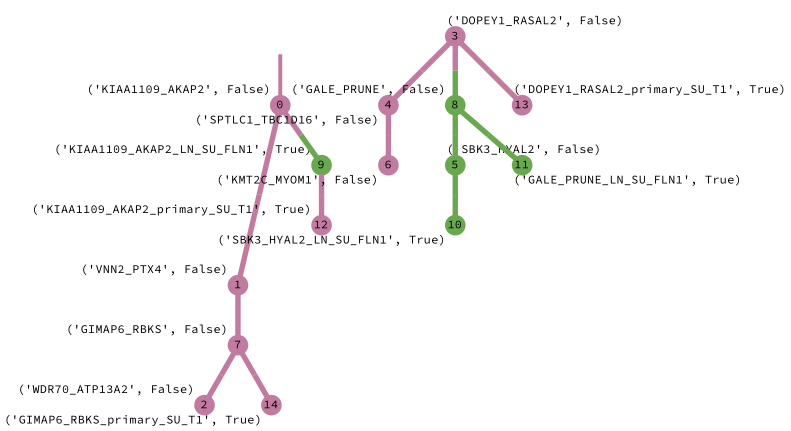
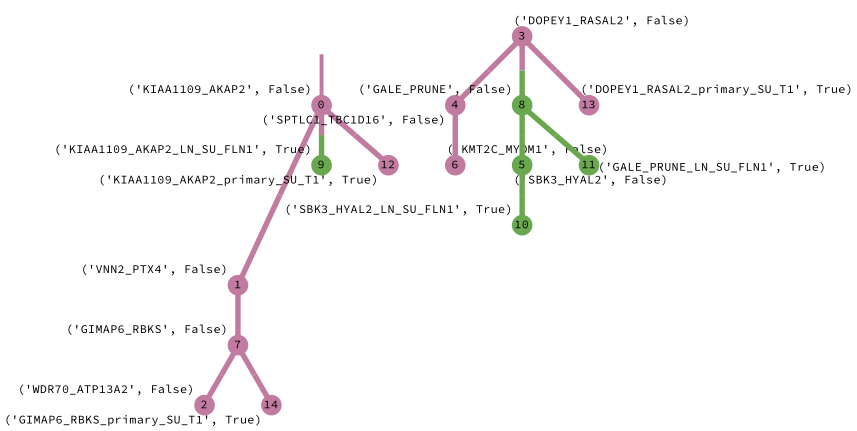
edge "9 ('KIAA1109_AKAP2_LN_SU_FLN1', True)" -> "12 ('KIAA1109_AKAP2_primary_SU_T1', True)": now "0 ('KIAA1109_AKAP2', False)" -> "12 ('KIAA1109_AKAP2_primary_SU_T1', True)"
